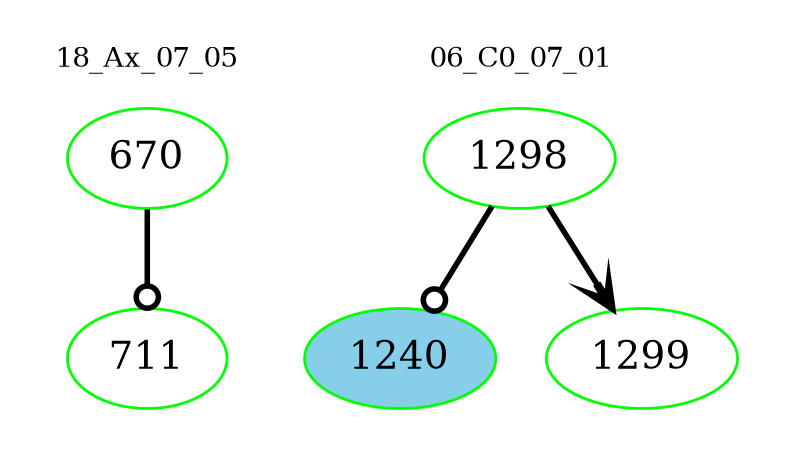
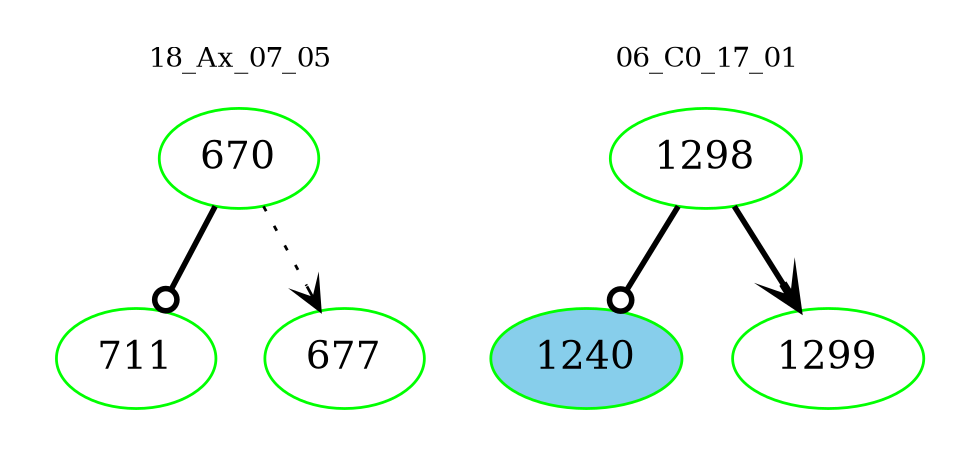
cluster "06_C0_07_01": label "06_C0_07_01" -> "06_C0_17_01"
node "677": added
